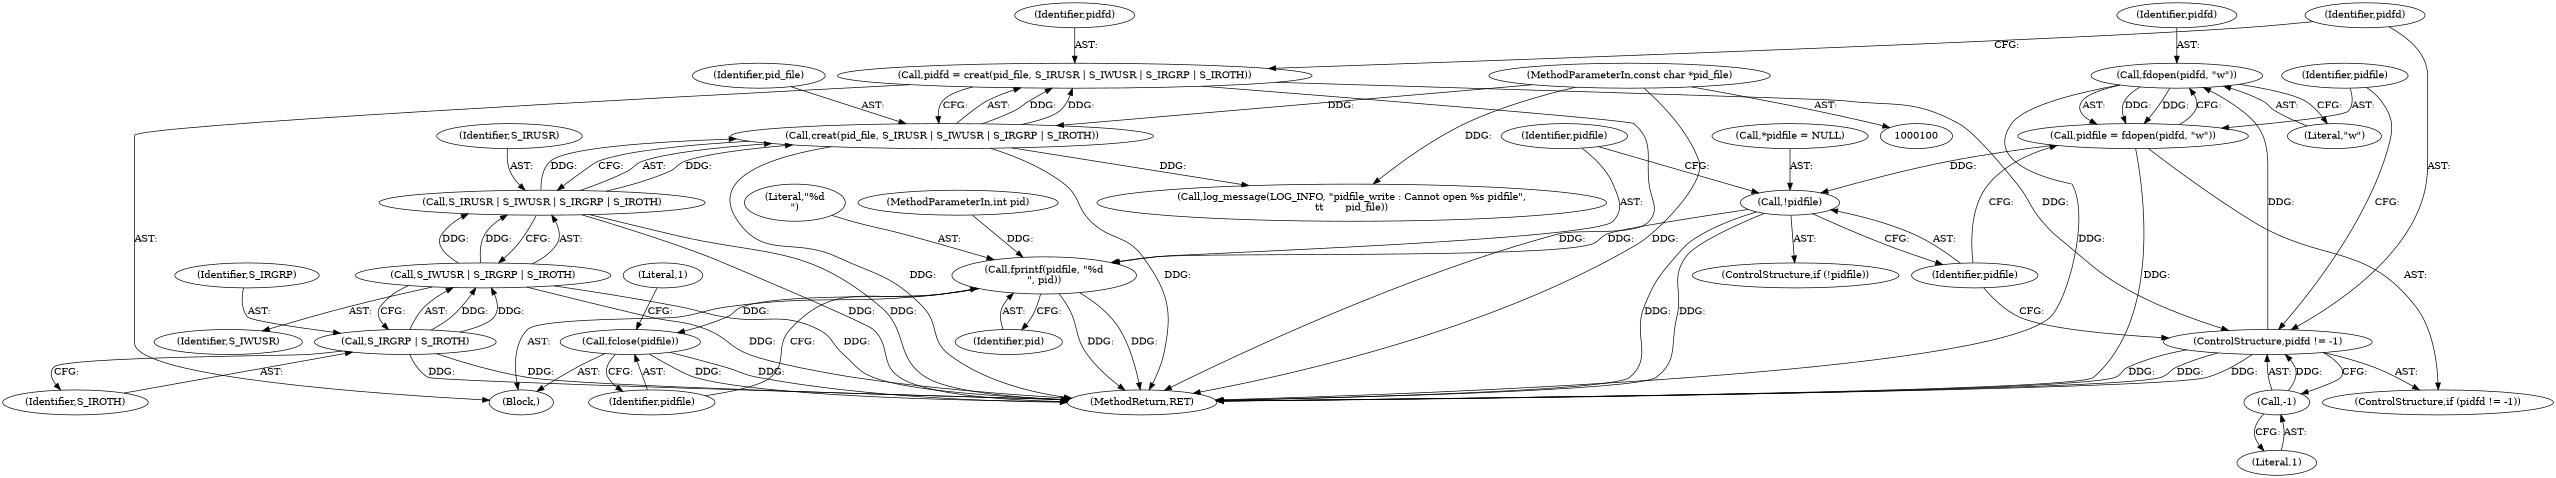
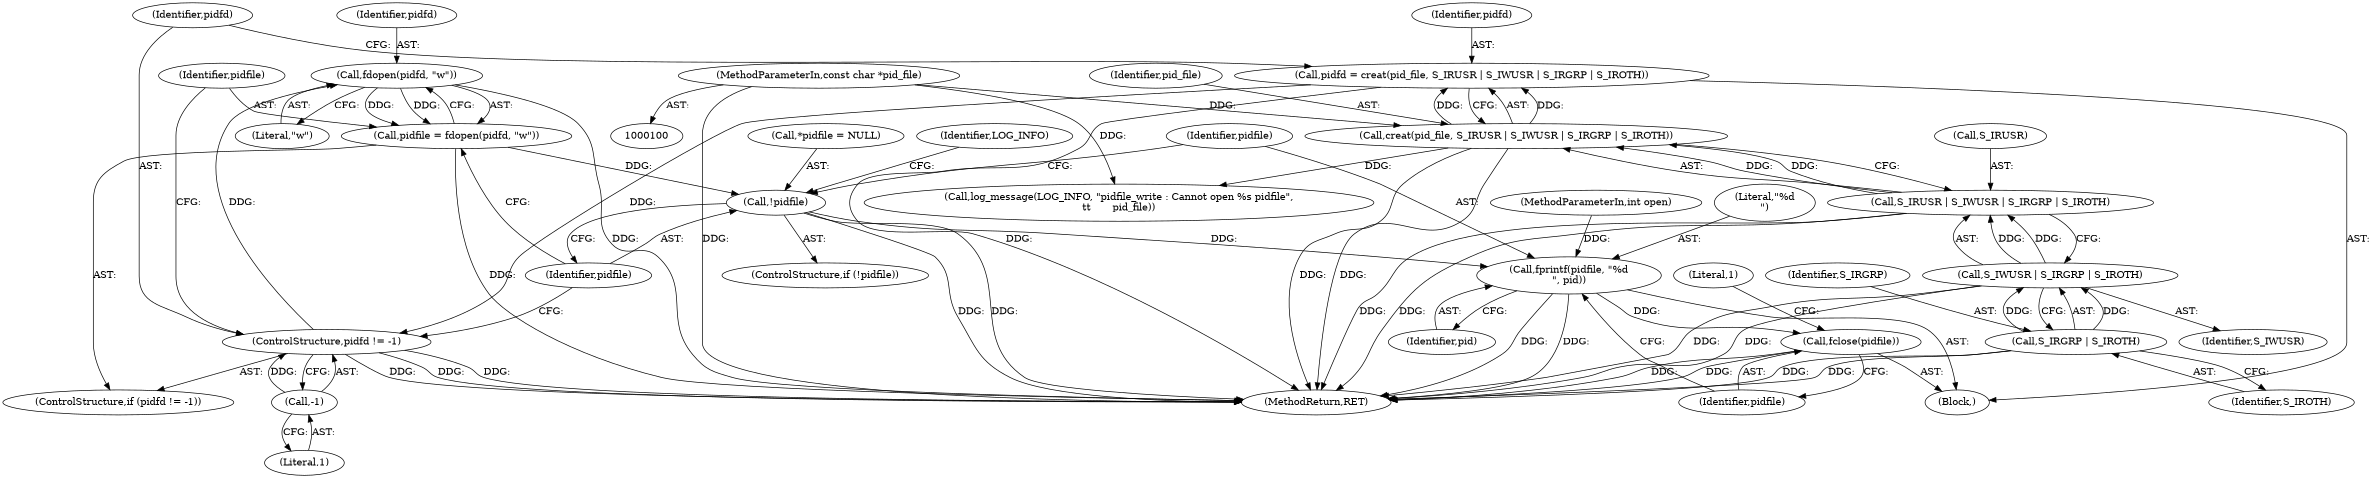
node "(Identifier,S_IRUSR)": label "(Identifier,S_IRUSR)" -> "(Call,S_IRUSR)"
node "(Identifier,LOG_INFO)": added
node "(MethodParameterIn,int pid)": label "(MethodParameterIn,int pid)" -> "(MethodParameterIn,int open)"
